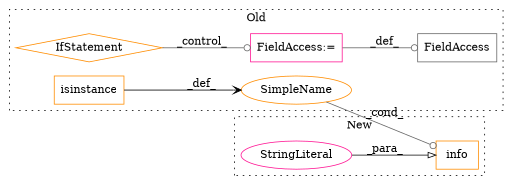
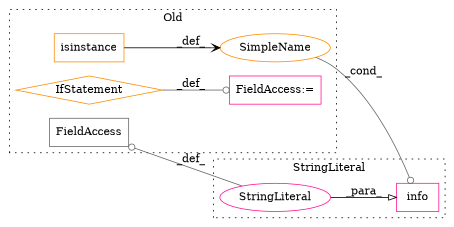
edge "IfStatement" -> "FieldAccess:=": label "_control_" -> "_def_"
edge "FieldAccess:=" -> "FieldAccess": now "StringLiteral" -> "FieldAccess"
cluster "New": label "New" -> "StringLiteral"
node "info": color darkorange -> deeppink
